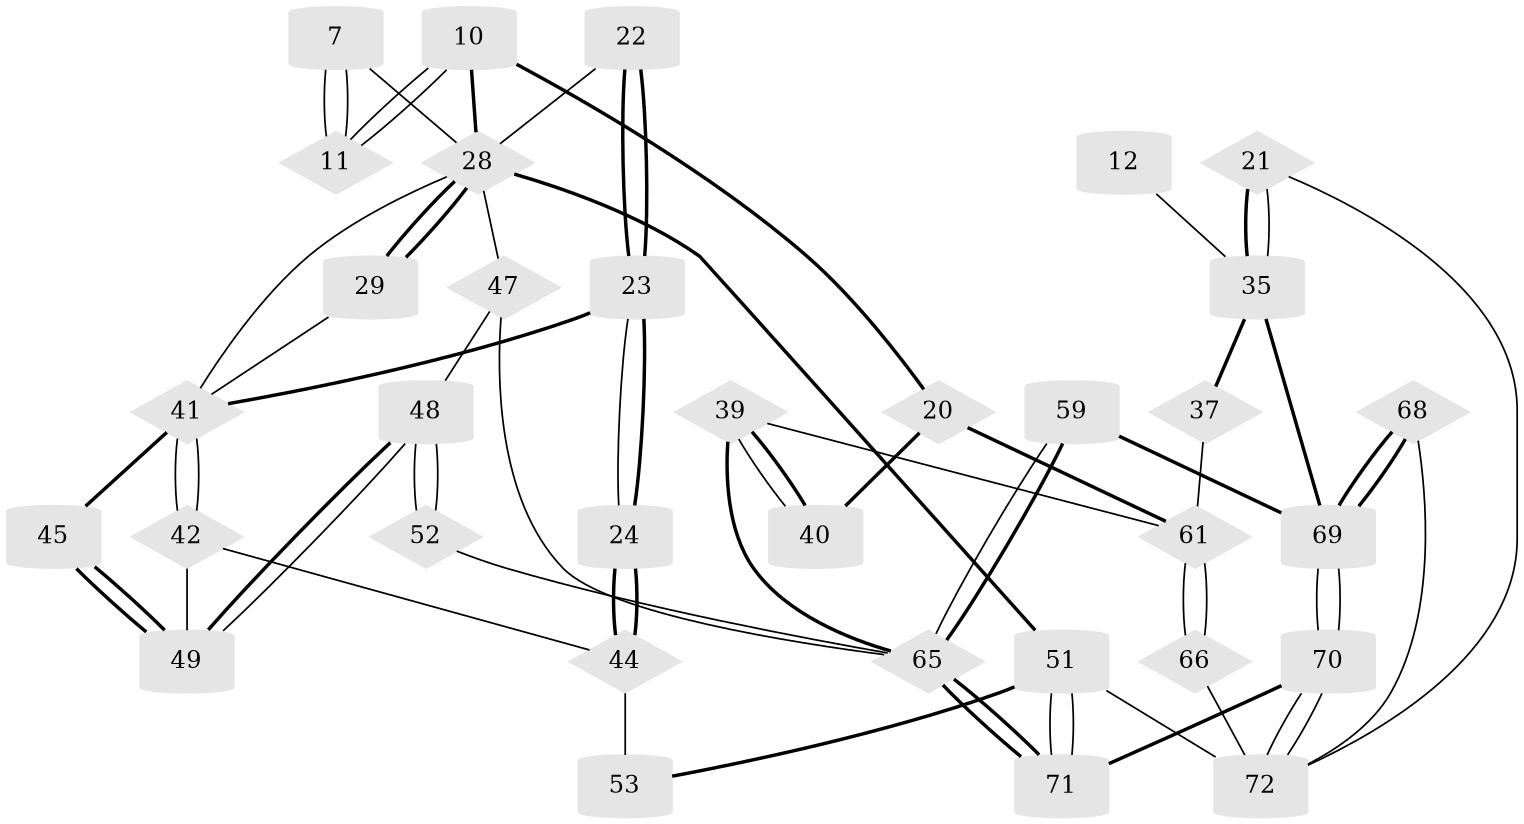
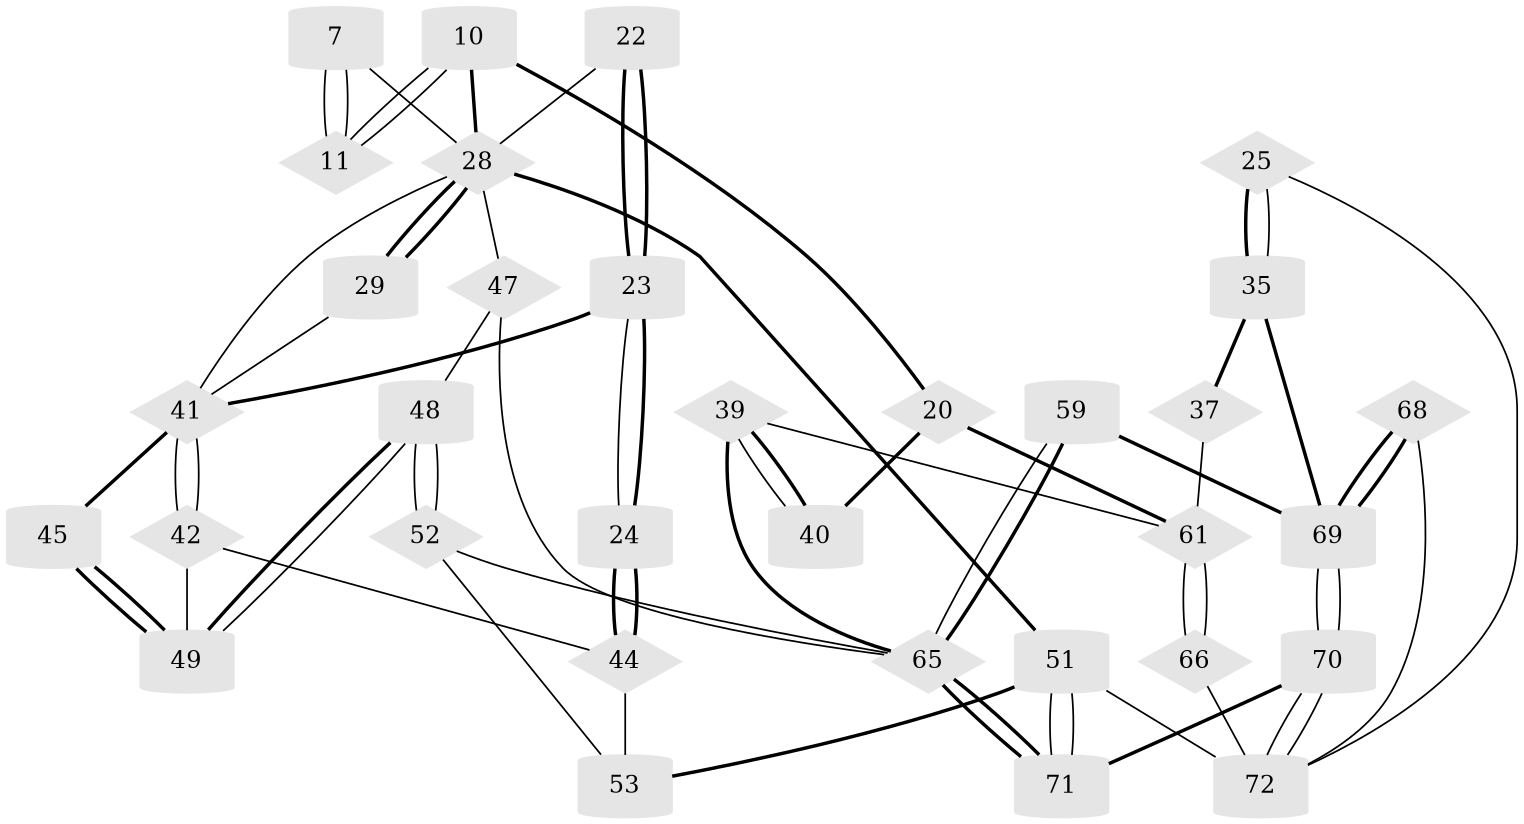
node "12": removed
node "21": label "21" -> "25"
edge "52" -- "53": added
